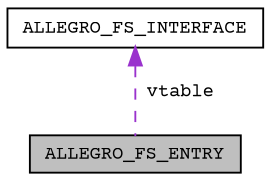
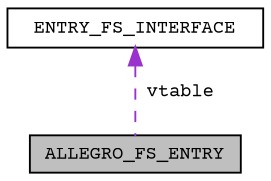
node "ALLEGRO_FS_INTERFACE": label "ALLEGRO_FS_INTERFACE" -> "ENTRY_FS_INTERFACE"
